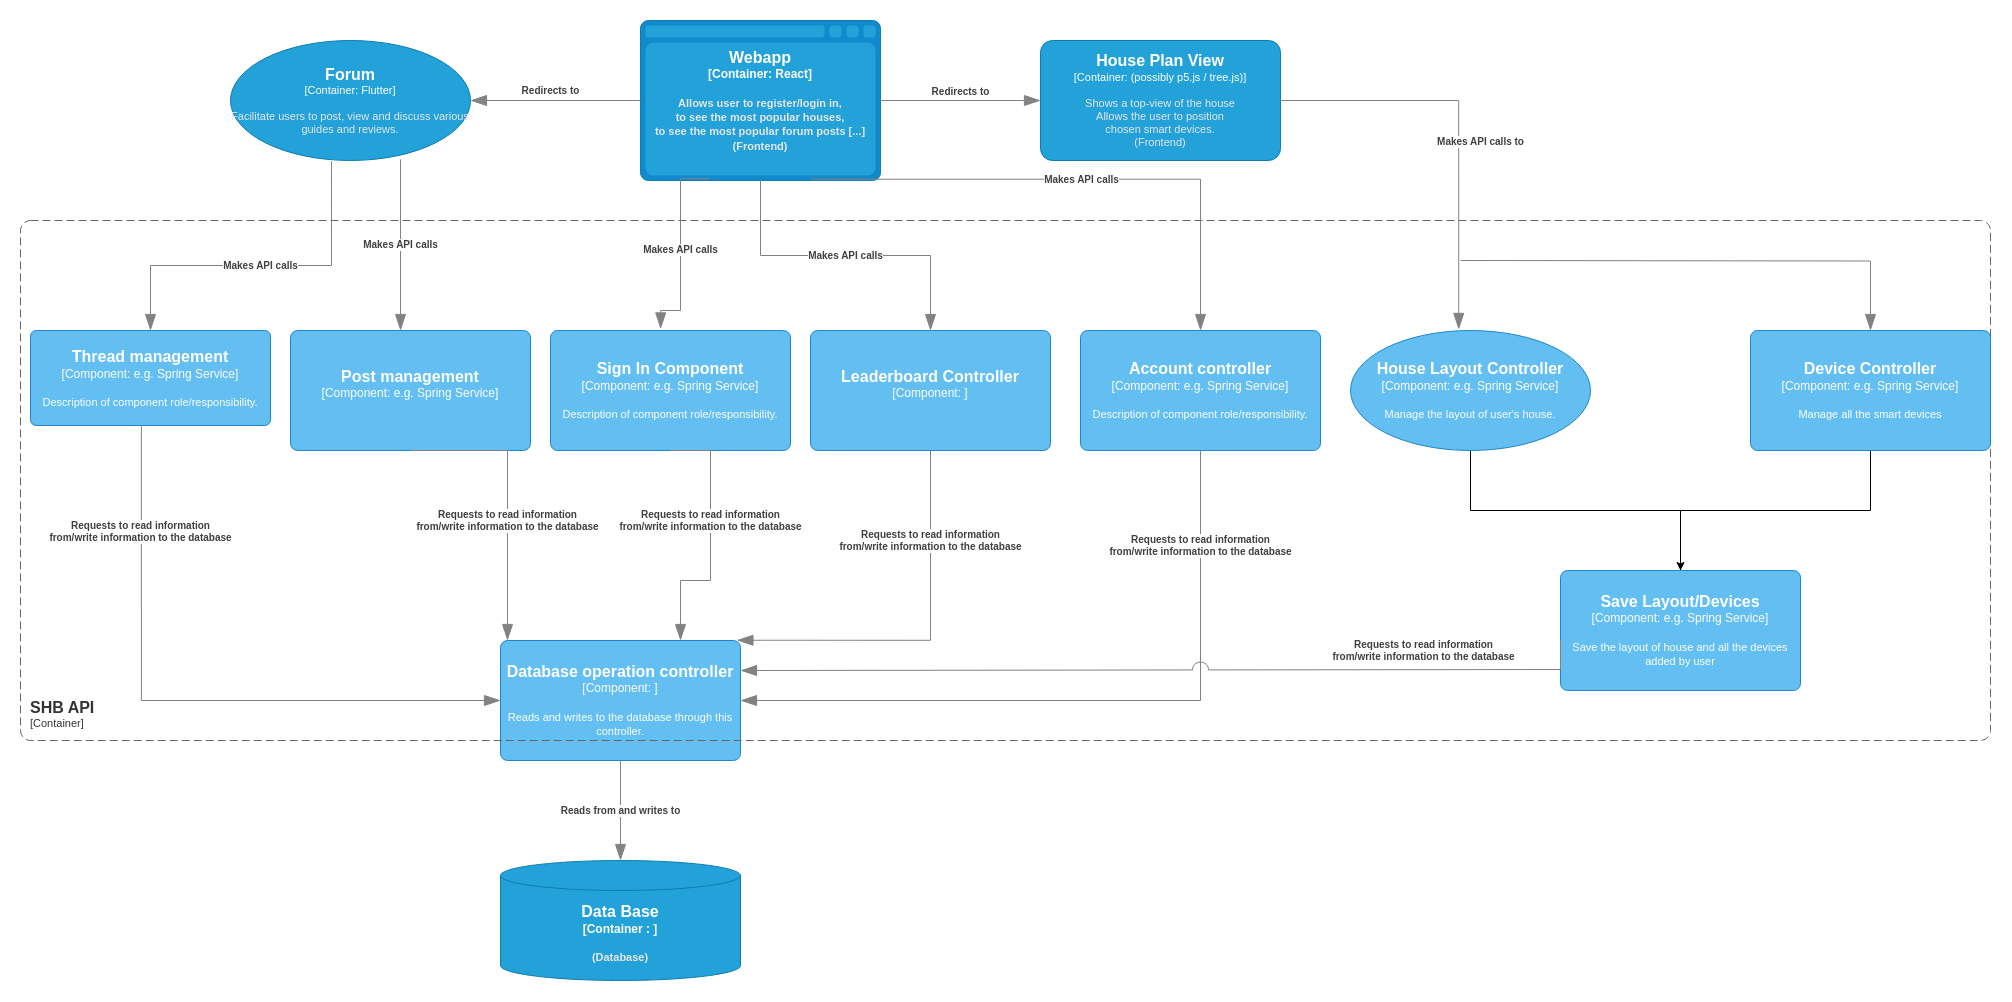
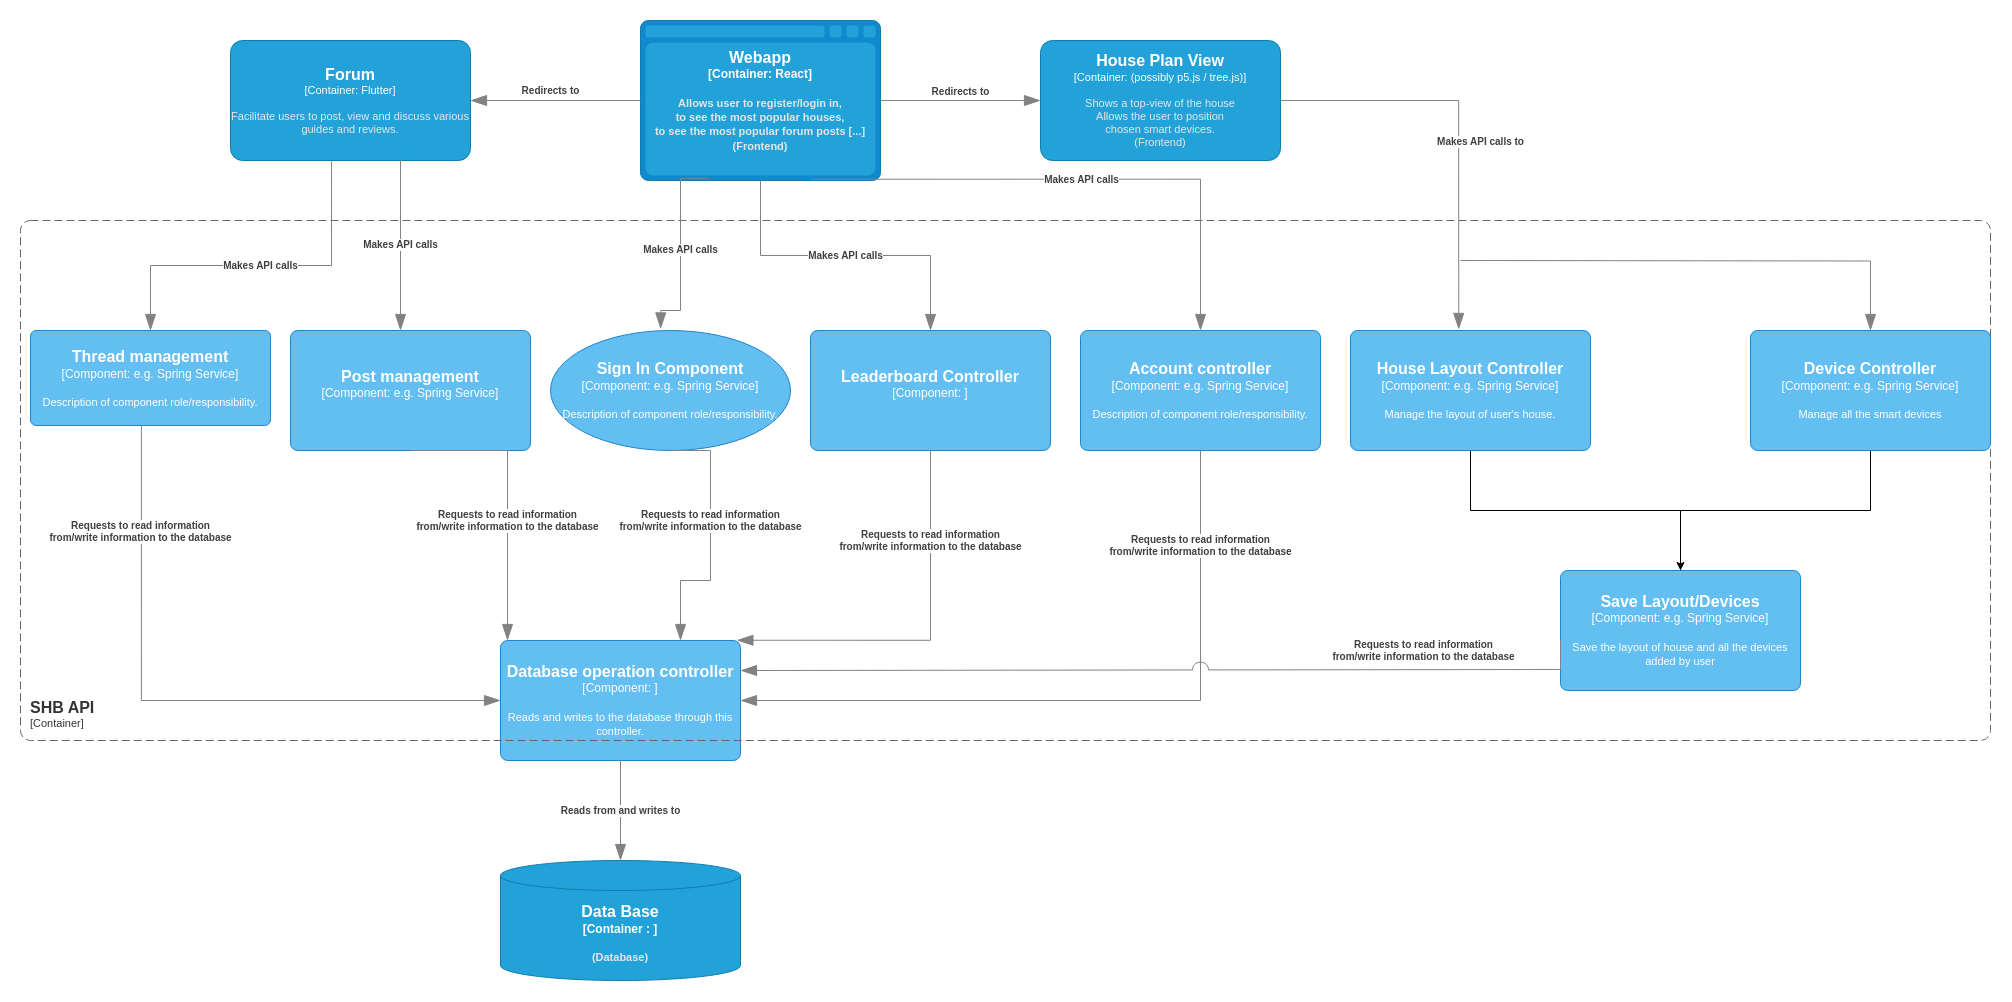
node "Forum [Container: Flutter] Facilitate users to post, view and discuss various guides and reviews.": shape ellipse -> rounded rectangle
node "Sign In Component [Component: e.g. Spring Service] Description of component role/responsibility.": shape rounded rectangle -> ellipse
node "House Layout Controller [Component: e.g. Spring Service] Manage the layout of user's house.": shape ellipse -> rounded rectangle
